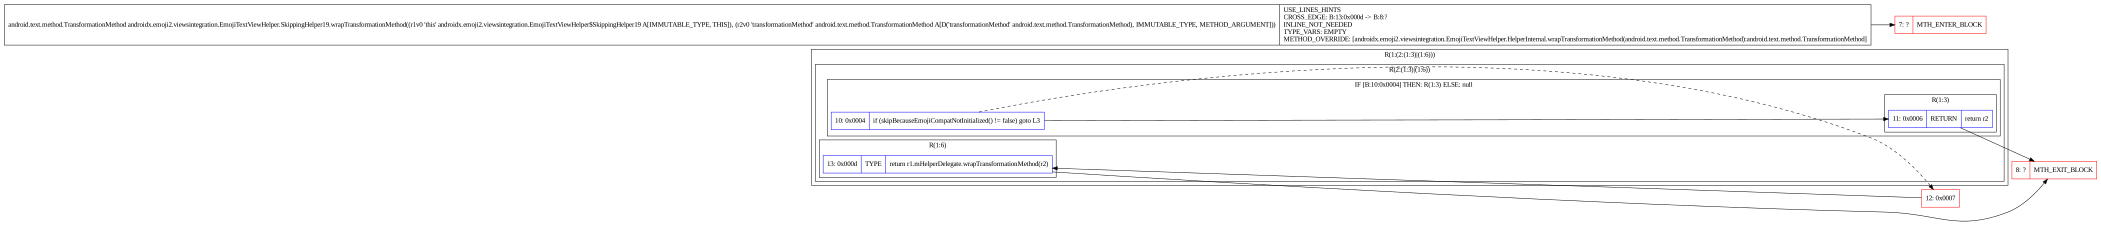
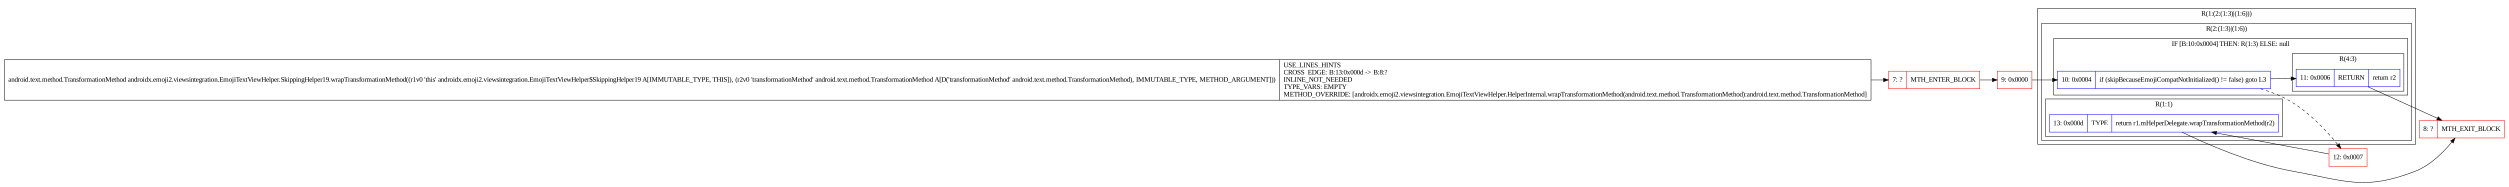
node "9: 0x0000": added
cluster "R(1:3)": label "R(1:3)" -> "R(4:3)"
cluster "R(1:6)": label "R(1:6)" -> "R(1:1)"
